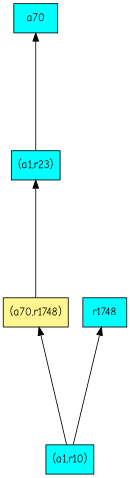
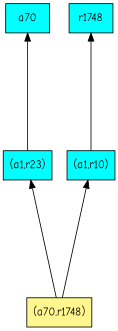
edge "(a1,r10)" -> "(a70,r1748)": reversed
